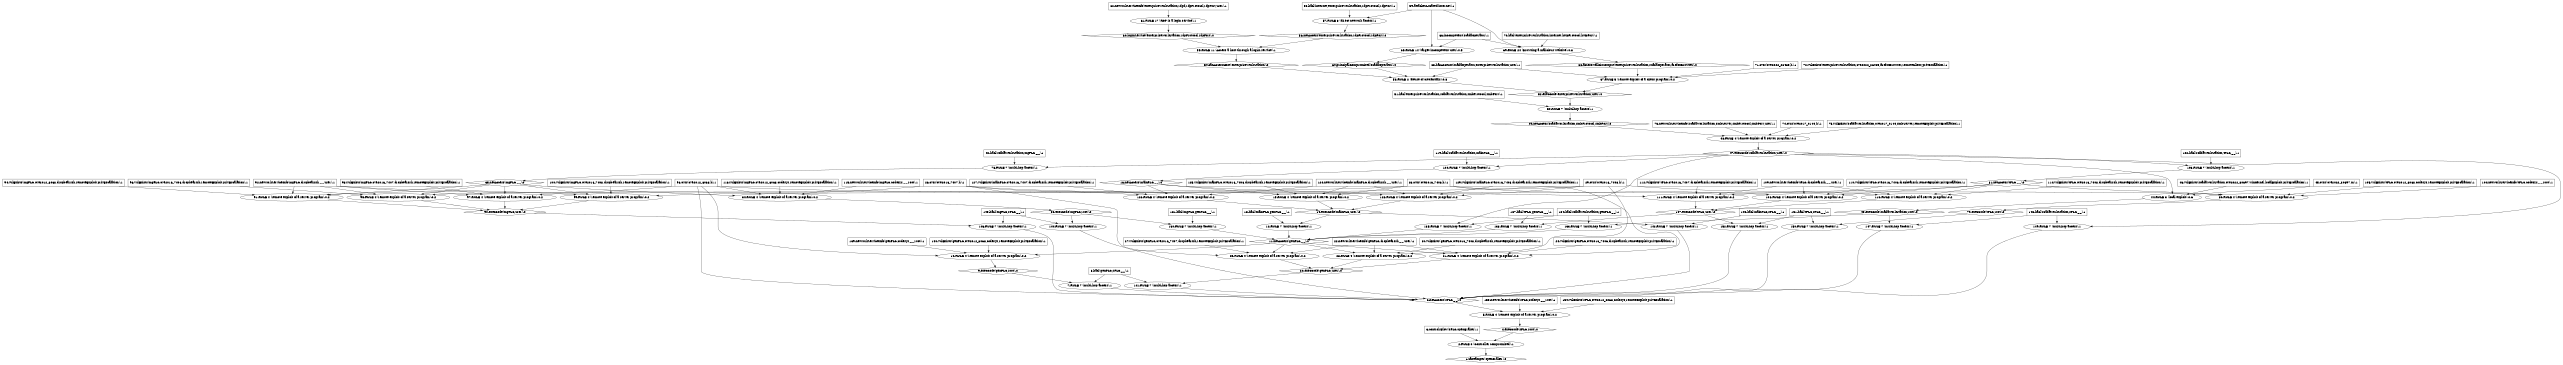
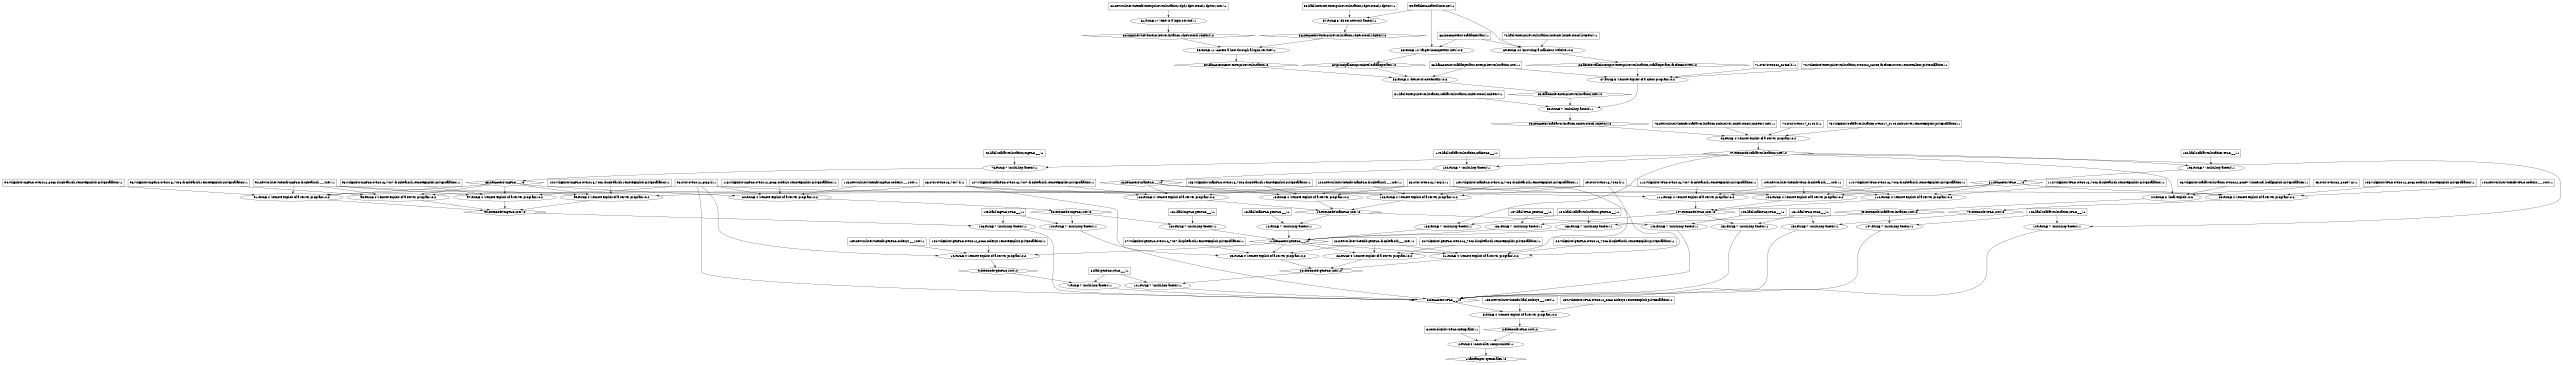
edge "67:RULE 5 (remote exploit of a client program):0.2" -> "52:execCode(enterpriseWorkStation,user):0": now "67:RULE 5 (remote exploit of a client program):0.2" -> "50:RULE 7 (multi-hop access):1"
node "153:networkServiceInfo(sPLC,codesys,_,_,root):1": label "153:networkServiceInfo(sPLC,codesys,_,_,root):1" -> "153:networkServiceInfo(hacl,codesys,_,_,root):1"
